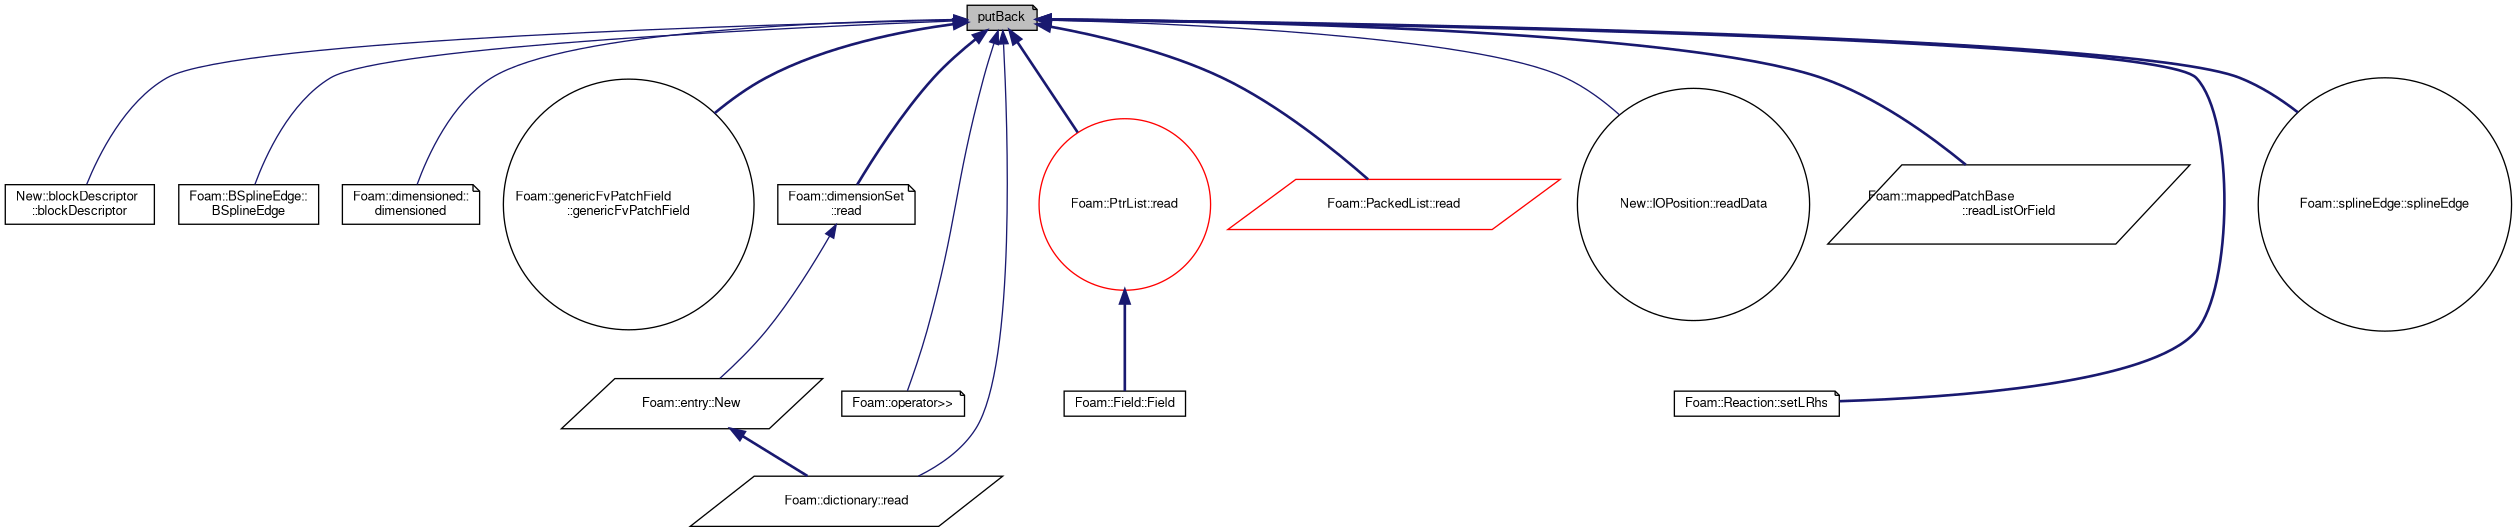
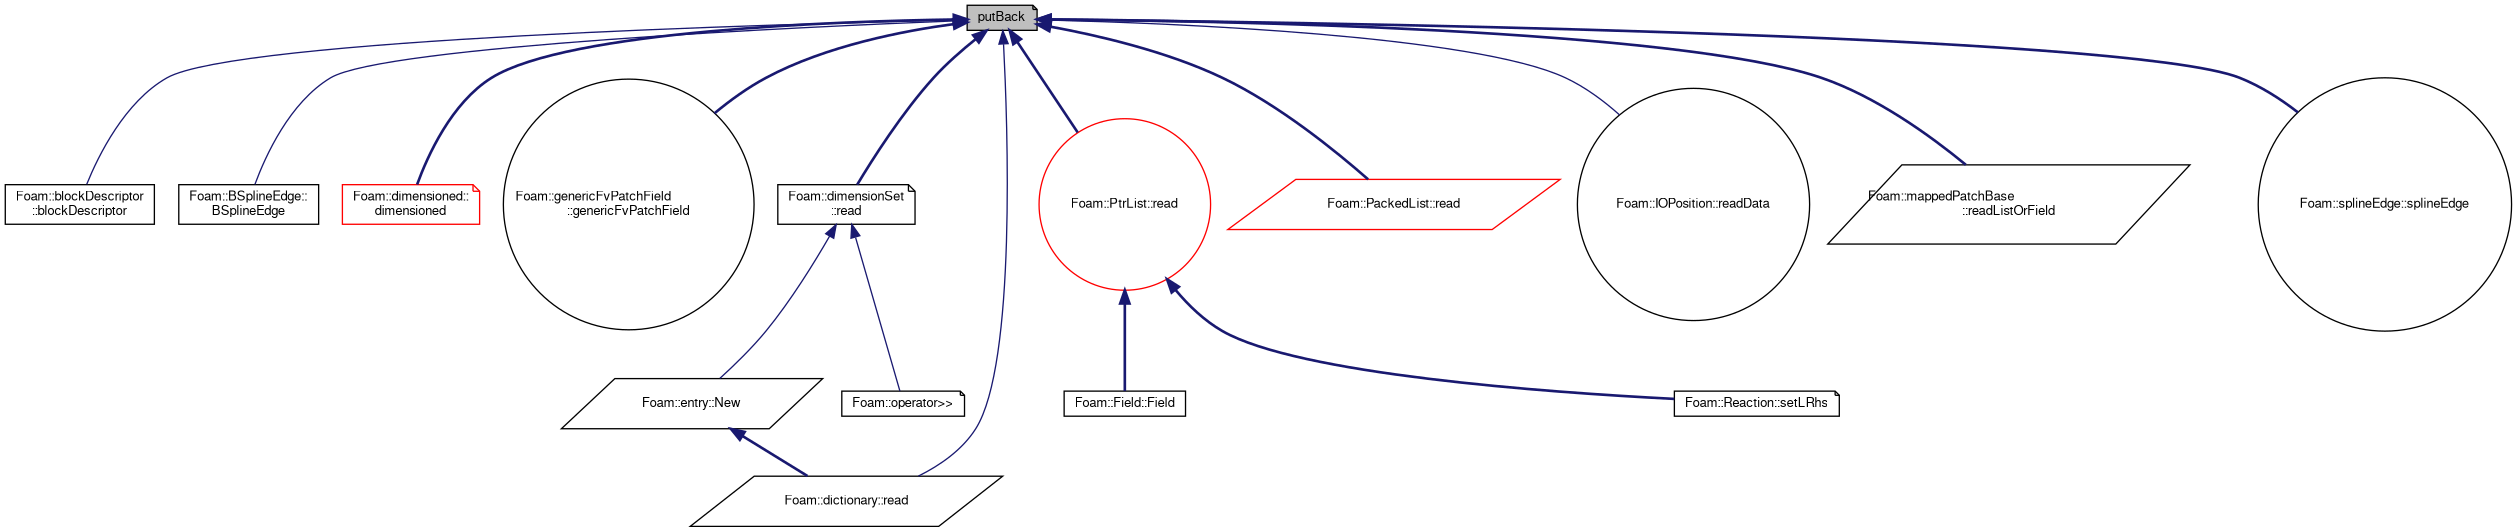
edge "Foam::dimensioned:: dimensioned" -> "putBack": style solid -> bold
edge "Foam::Reaction::setLRhs" -> "putBack": now "Foam::Reaction::setLRhs" -> "Foam::PtrList::read"
node "New::blockDescriptor ::blockDescriptor": label "New::blockDescriptor ::blockDescriptor" -> "Foam::blockDescriptor ::blockDescriptor"
node "Foam::dimensioned:: dimensioned": color black -> red
node "New::IOPosition::readData": label "New::IOPosition::readData" -> "Foam::IOPosition::readData"
edge "Foam::operator>>" -> "putBack": now "Foam::operator>>" -> "Foam::dimensionSet ::read"
